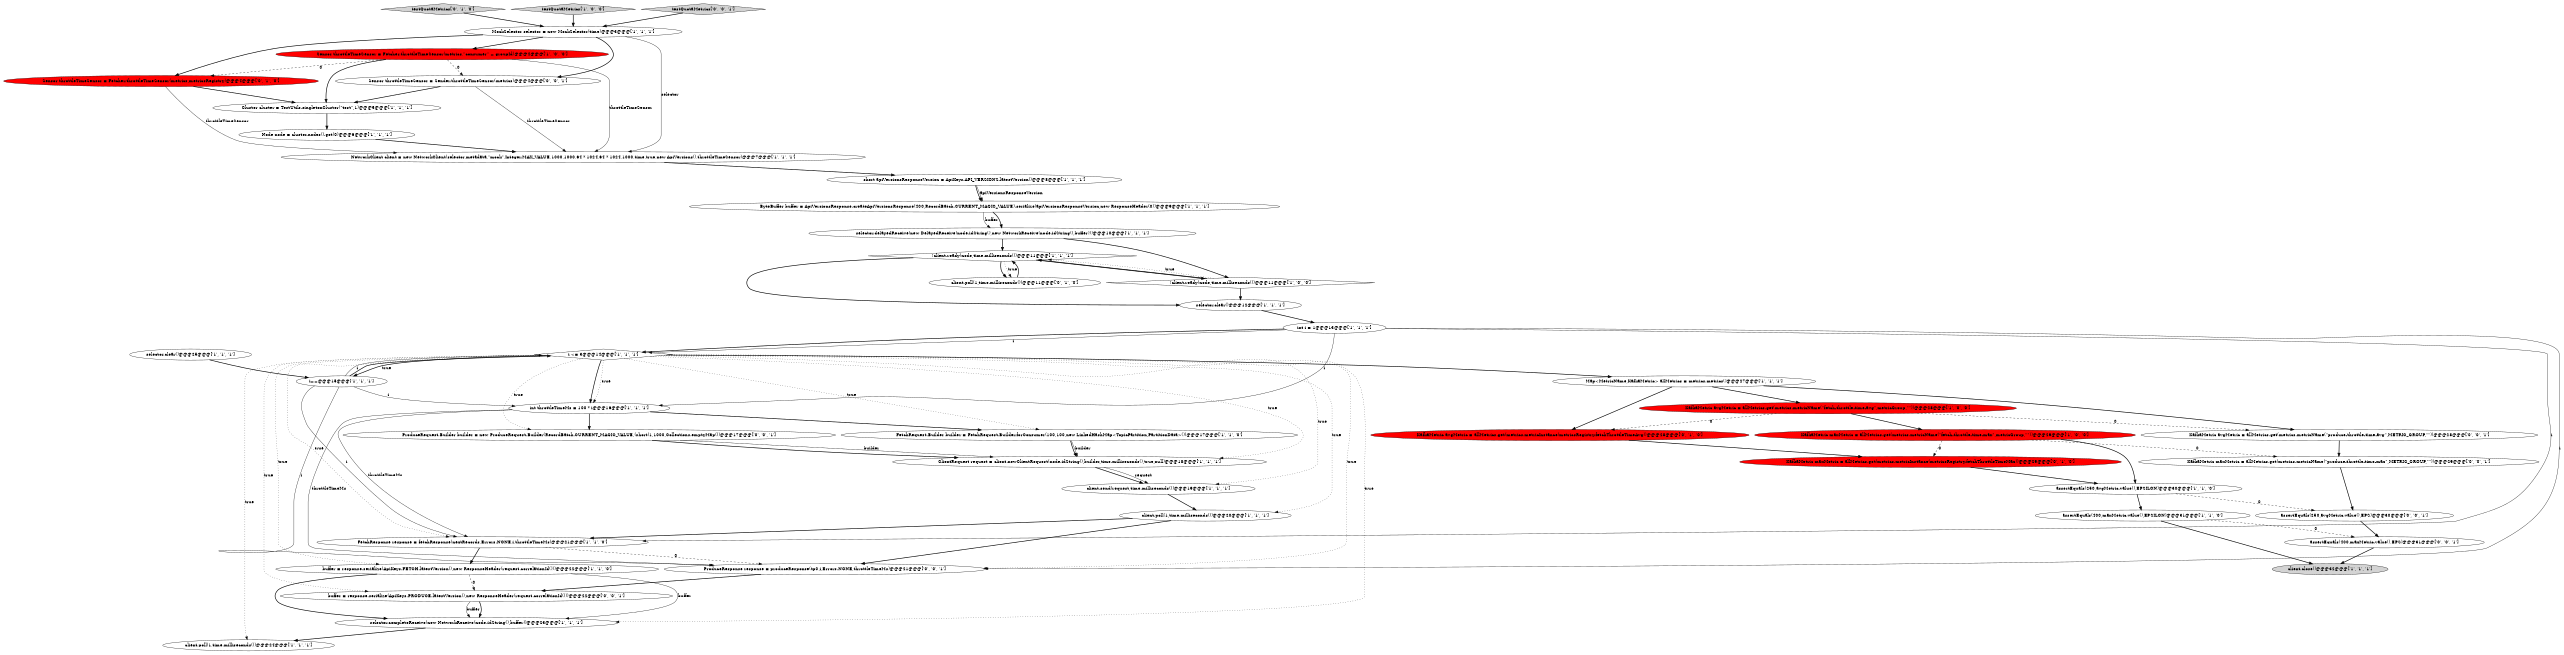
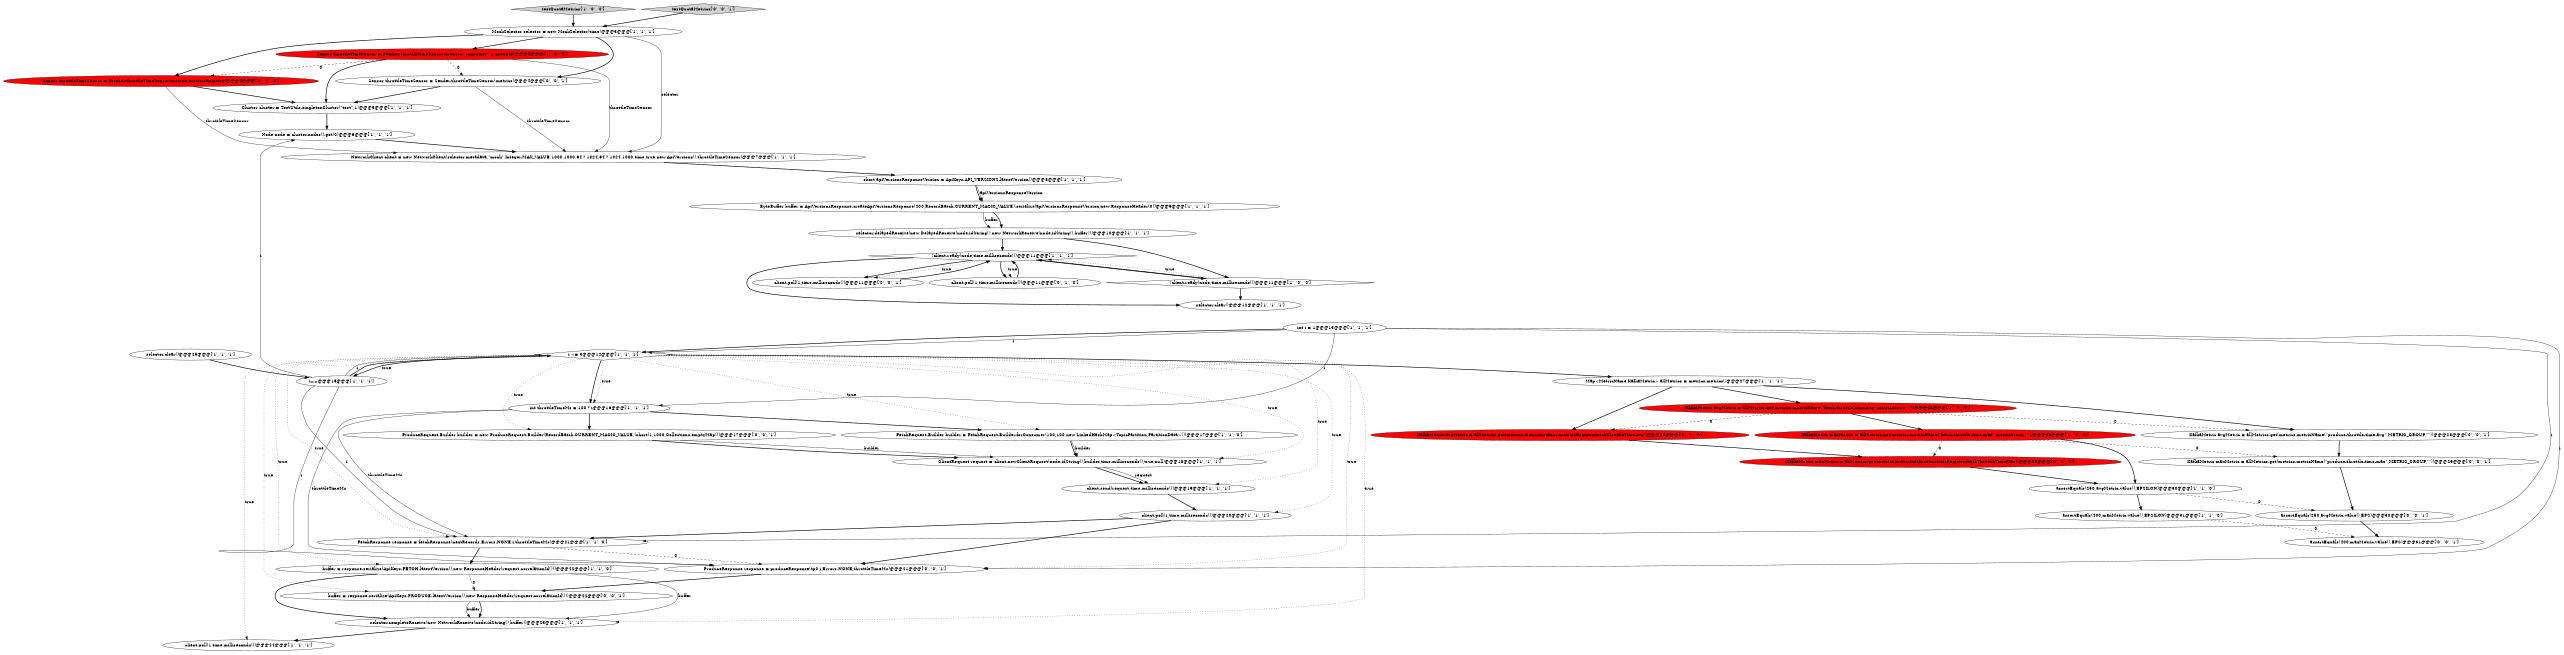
node "testQuotaMetrics['0', '1', '0']": removed
node "client.poll(1,time.milliseconds())@@@11@@@['0', '0', '1']": added
edge "selector.clear()@@@12@@@['1', '1', '1']" -> "int i = 1@@@13@@@['1', '1', '1']": removed
edge "i++@@@15@@@['1', '1', '1']" -> "int throttleTimeMs = 100 * i@@@16@@@['1', '1', '1']": now "i++@@@15@@@['1', '1', '1']" -> "Node node = cluster.nodes().get(0)@@@6@@@['1', '1', '1']"
node "client.close()@@@32@@@['1', '1', '1']": removed
